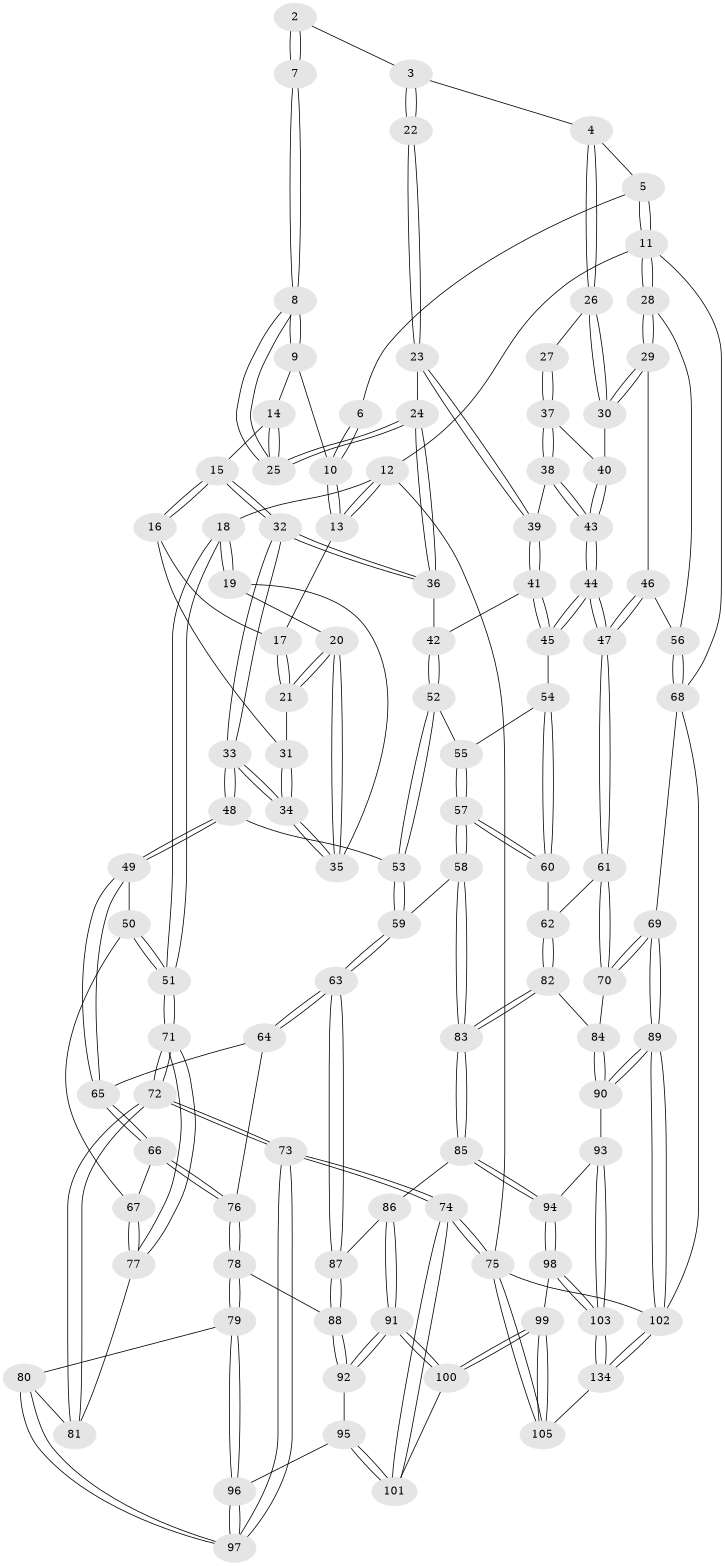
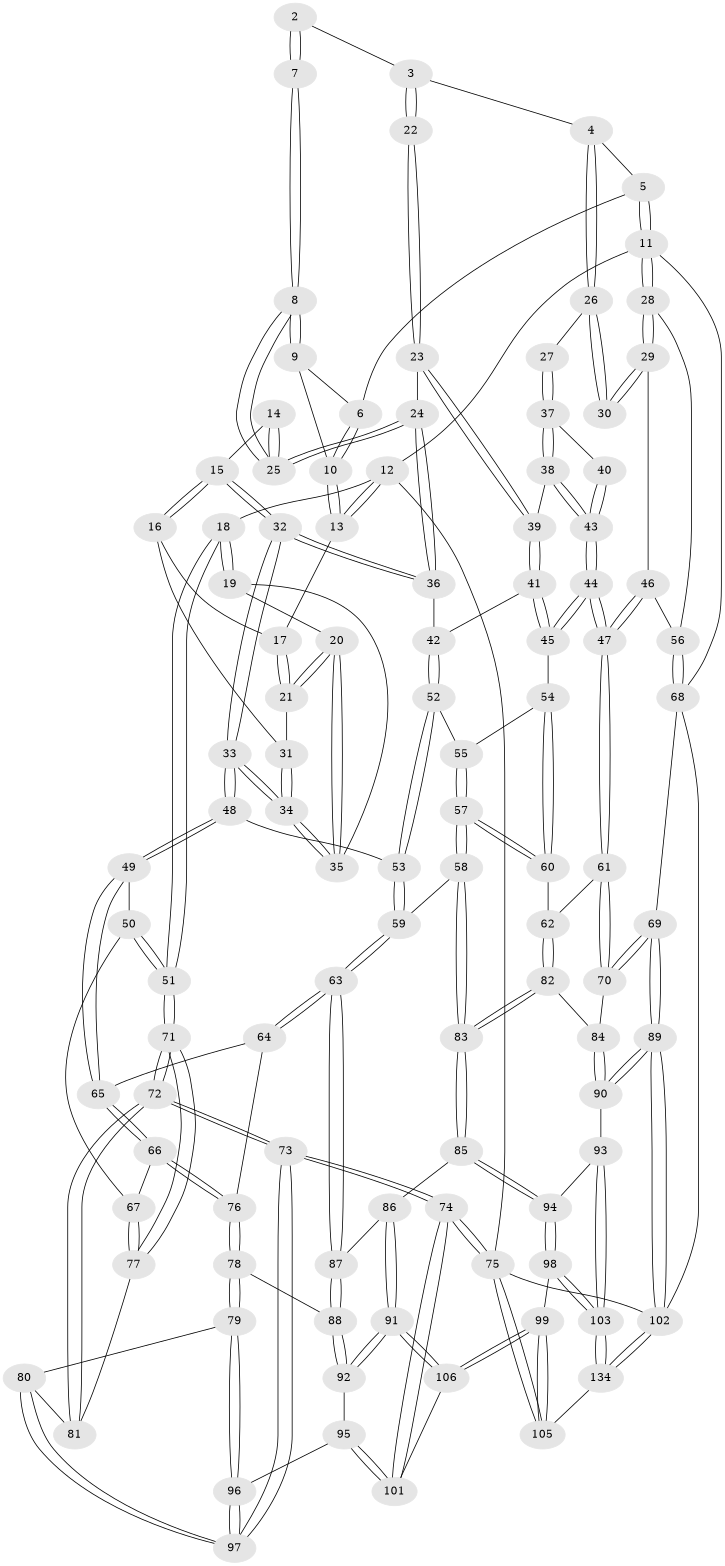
edge "9" -- "14": now "9" -- "6"
edge "30" -- "40": removed
node "100": label "100" -> "106"
